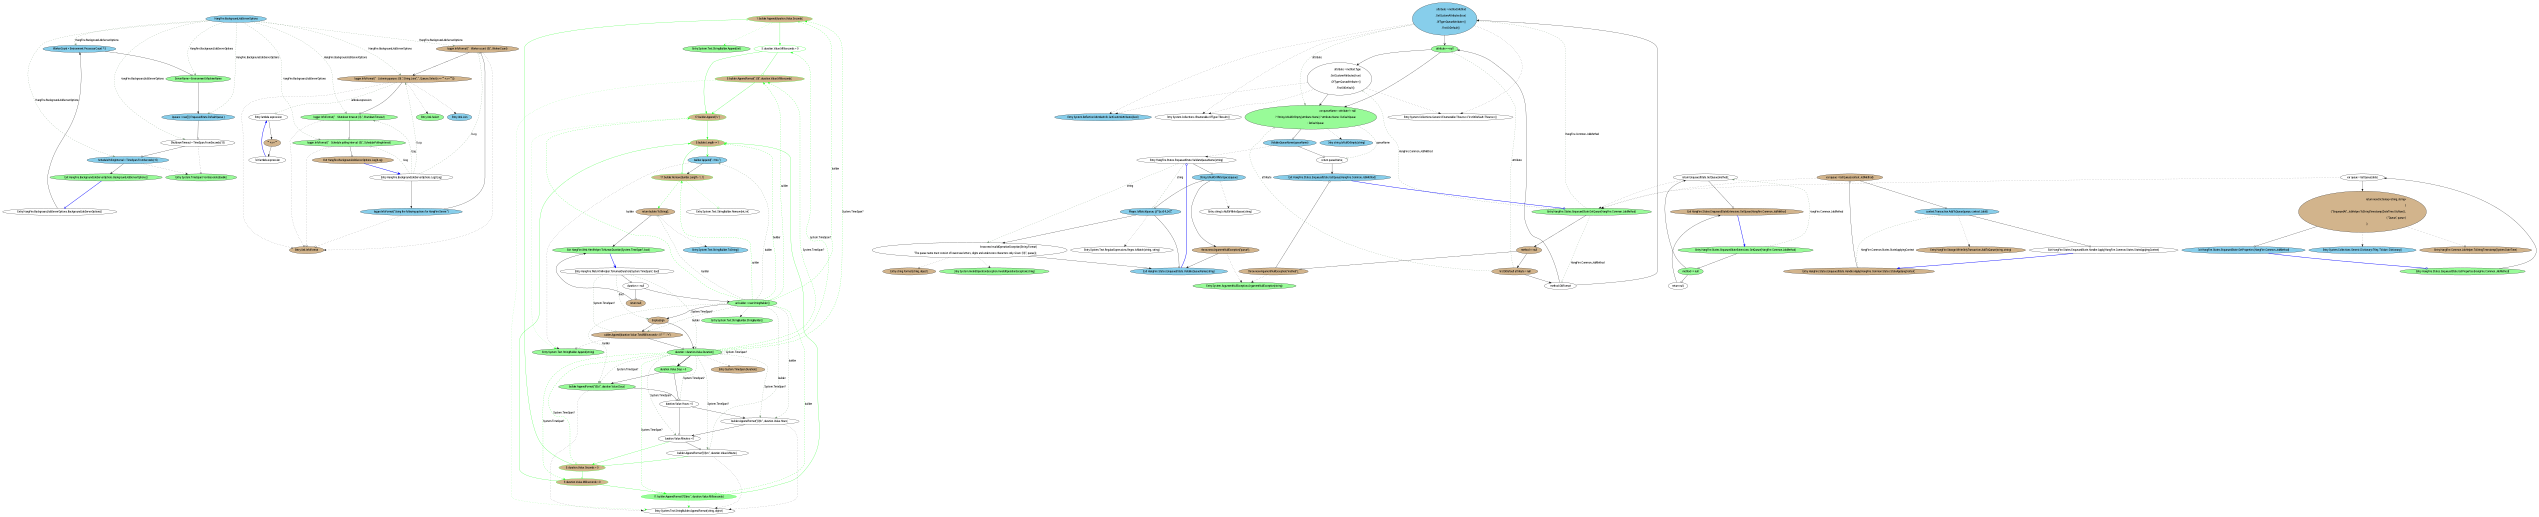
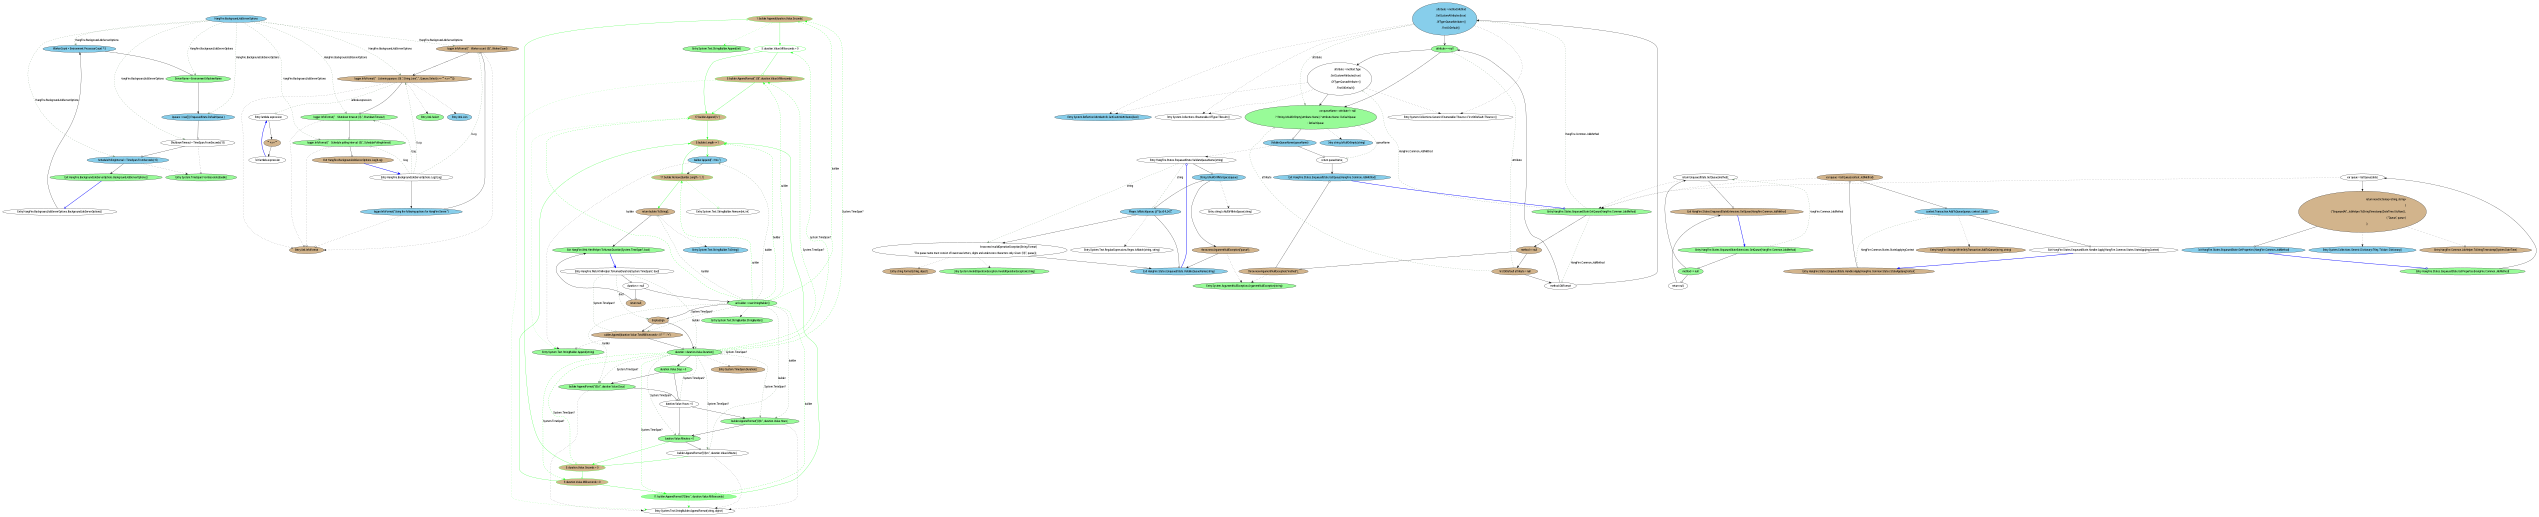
edge "17: builder.Remove(builder.Length - 1, 1)" -> "return builder.ToString();": style dashed -> solid
edge "duration = duration.Value.Duration()" -> "duration.Value.Days > 0": style bold -> solid
node "builder.AppendFormat(''{0}h '', duration.Value.Hours)": fillcolor white -> palegreen
node "duration.Value.Minutes > 0": fillcolor white -> palegreen
